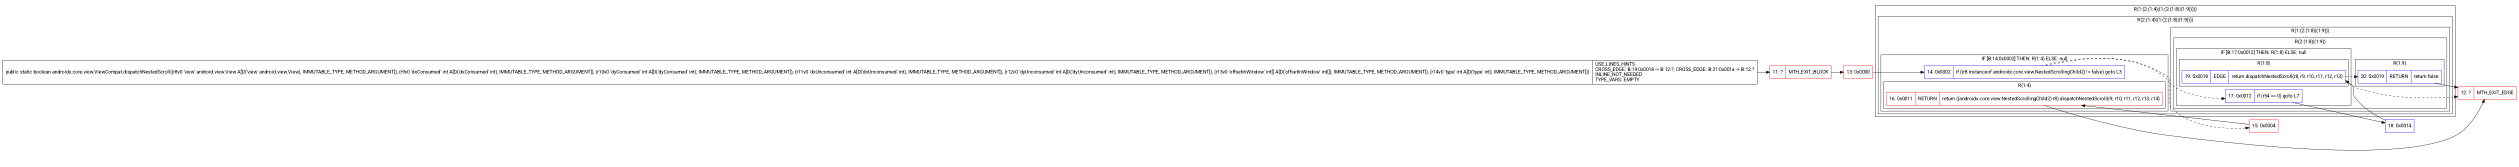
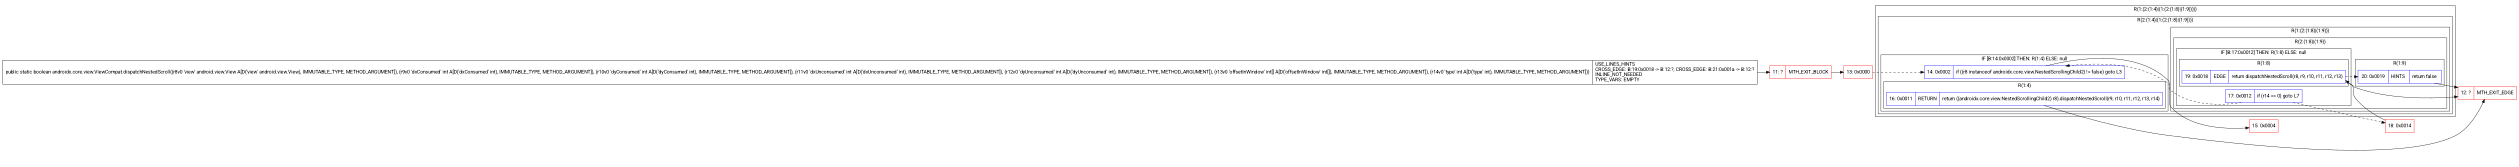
edge "14: 0x0002" -> "17: 0x0012": reversed
edge "13: 0x0000" -> "14: 0x0002": style solid -> dashed
node "20: 0x0019": text "RETURN" -> "HINTS"
edge "14: 0x0002" -> "15: 0x0004": style dashed -> solid
node "17: 0x0012": text "if (r54 == 0) goto L7" -> "if (r14 == 0) goto L7"
edge "19: 0x0018" -> "12: ?": style dashed -> solid
node "16: 0x0011": color red -> blue
edge "17: 0x0012" -> "18: 0x0014": style solid -> dashed
edge "15: 0x0004" -> "16: 0x0011": removed
node "18: 0x0014": color blue -> red
